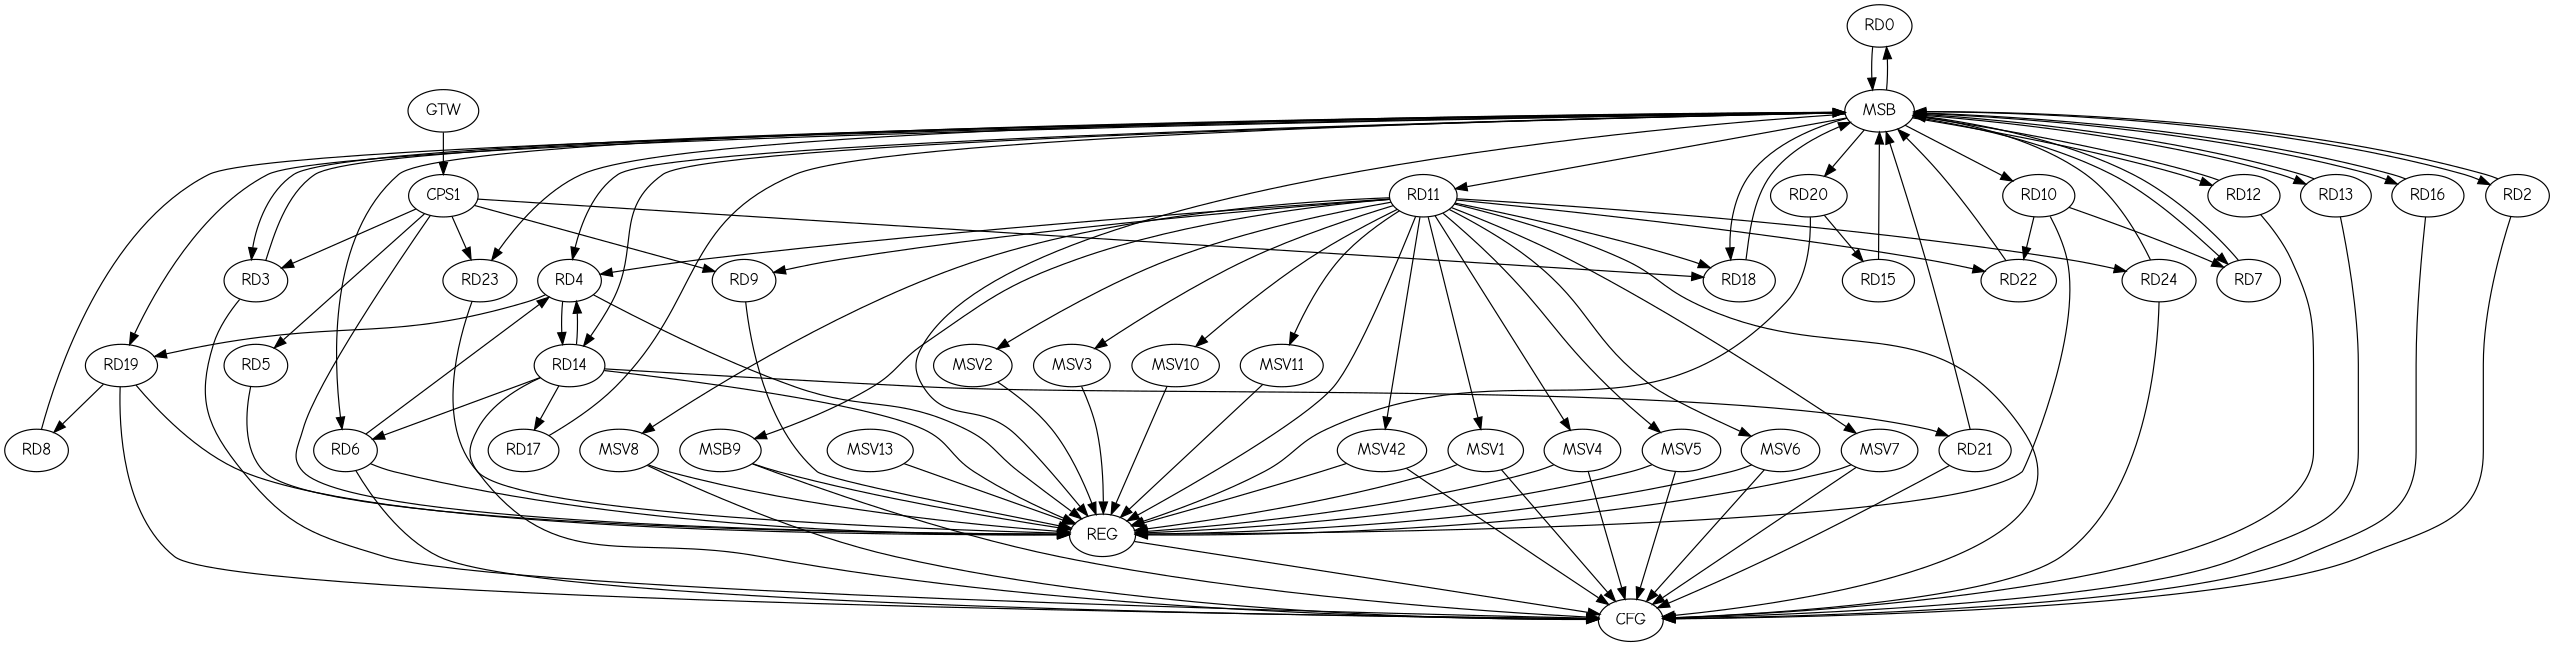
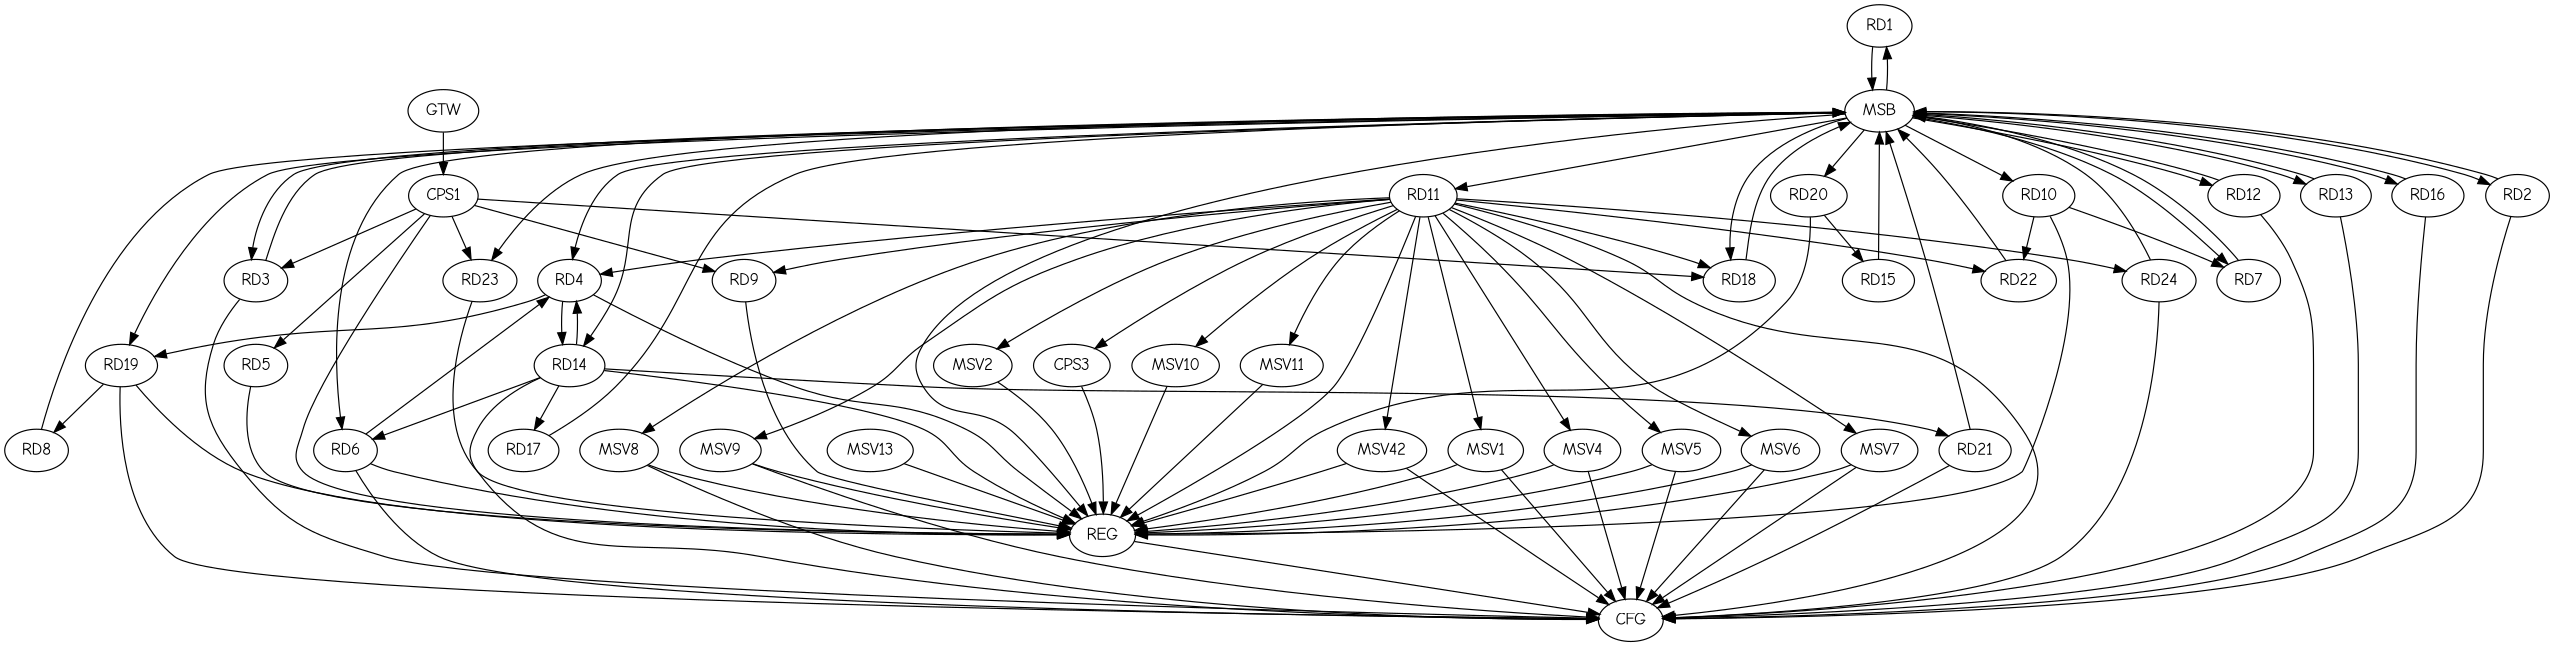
node "RD0": label "RD0" -> "RD1"
node "MSV3": label "MSV3" -> "CPS3"
node "MSB9": label "MSB9" -> "MSV9"
